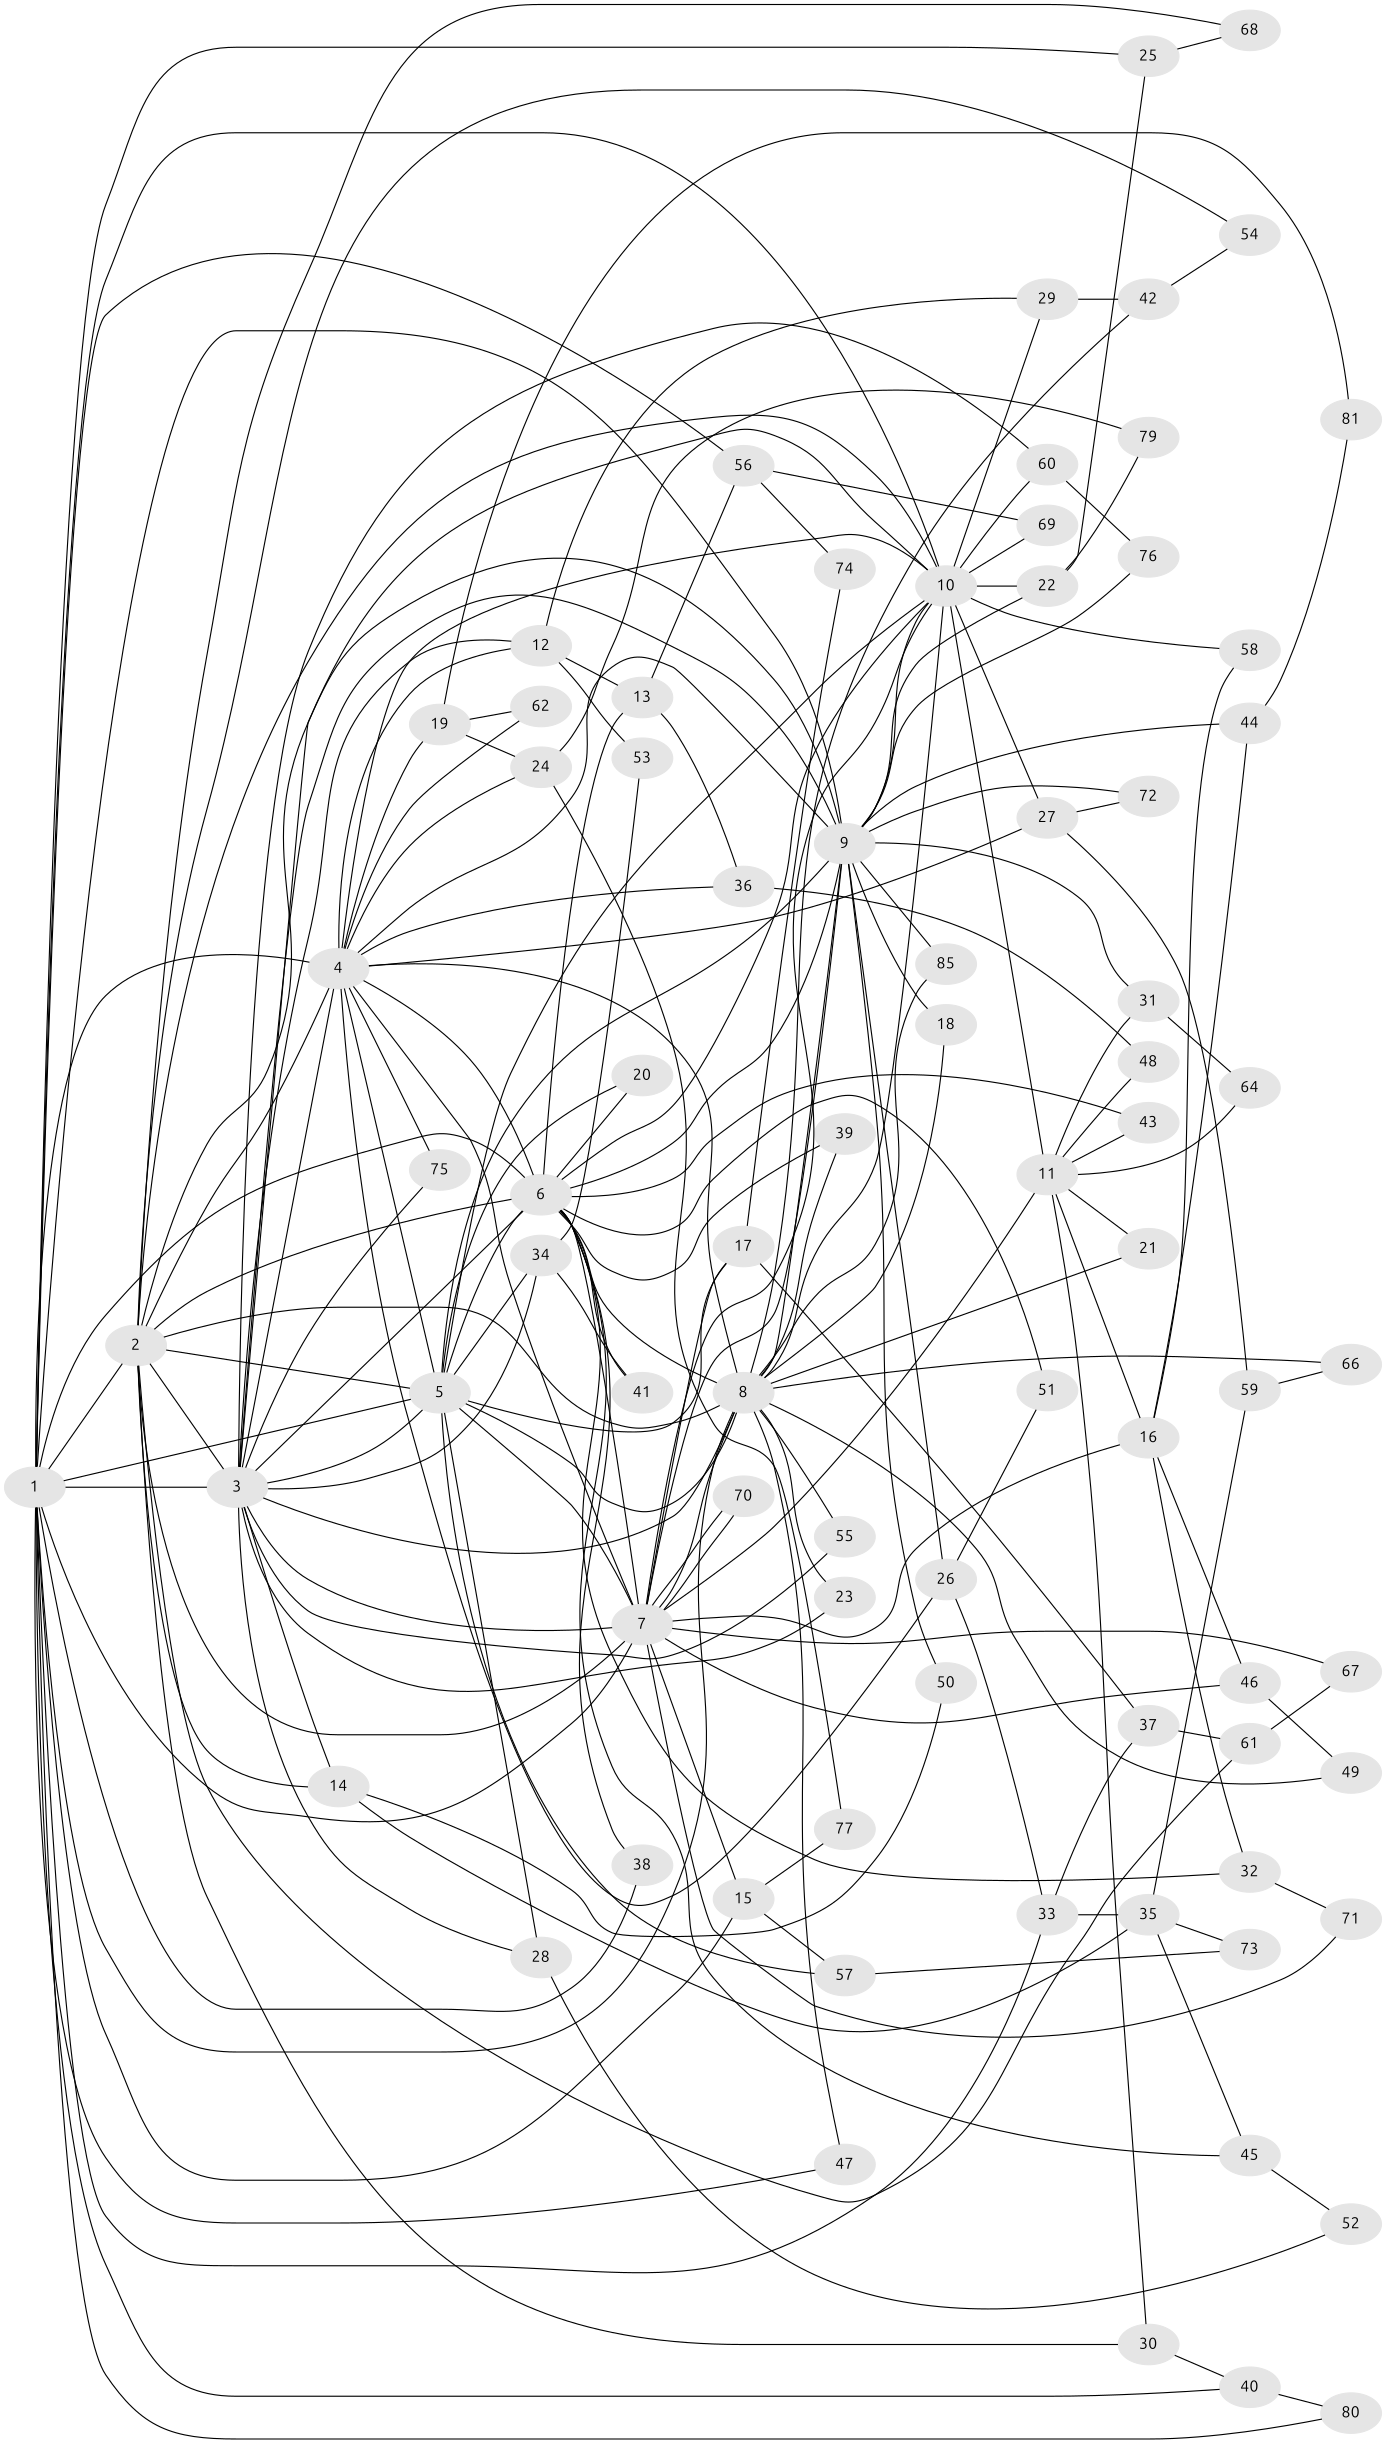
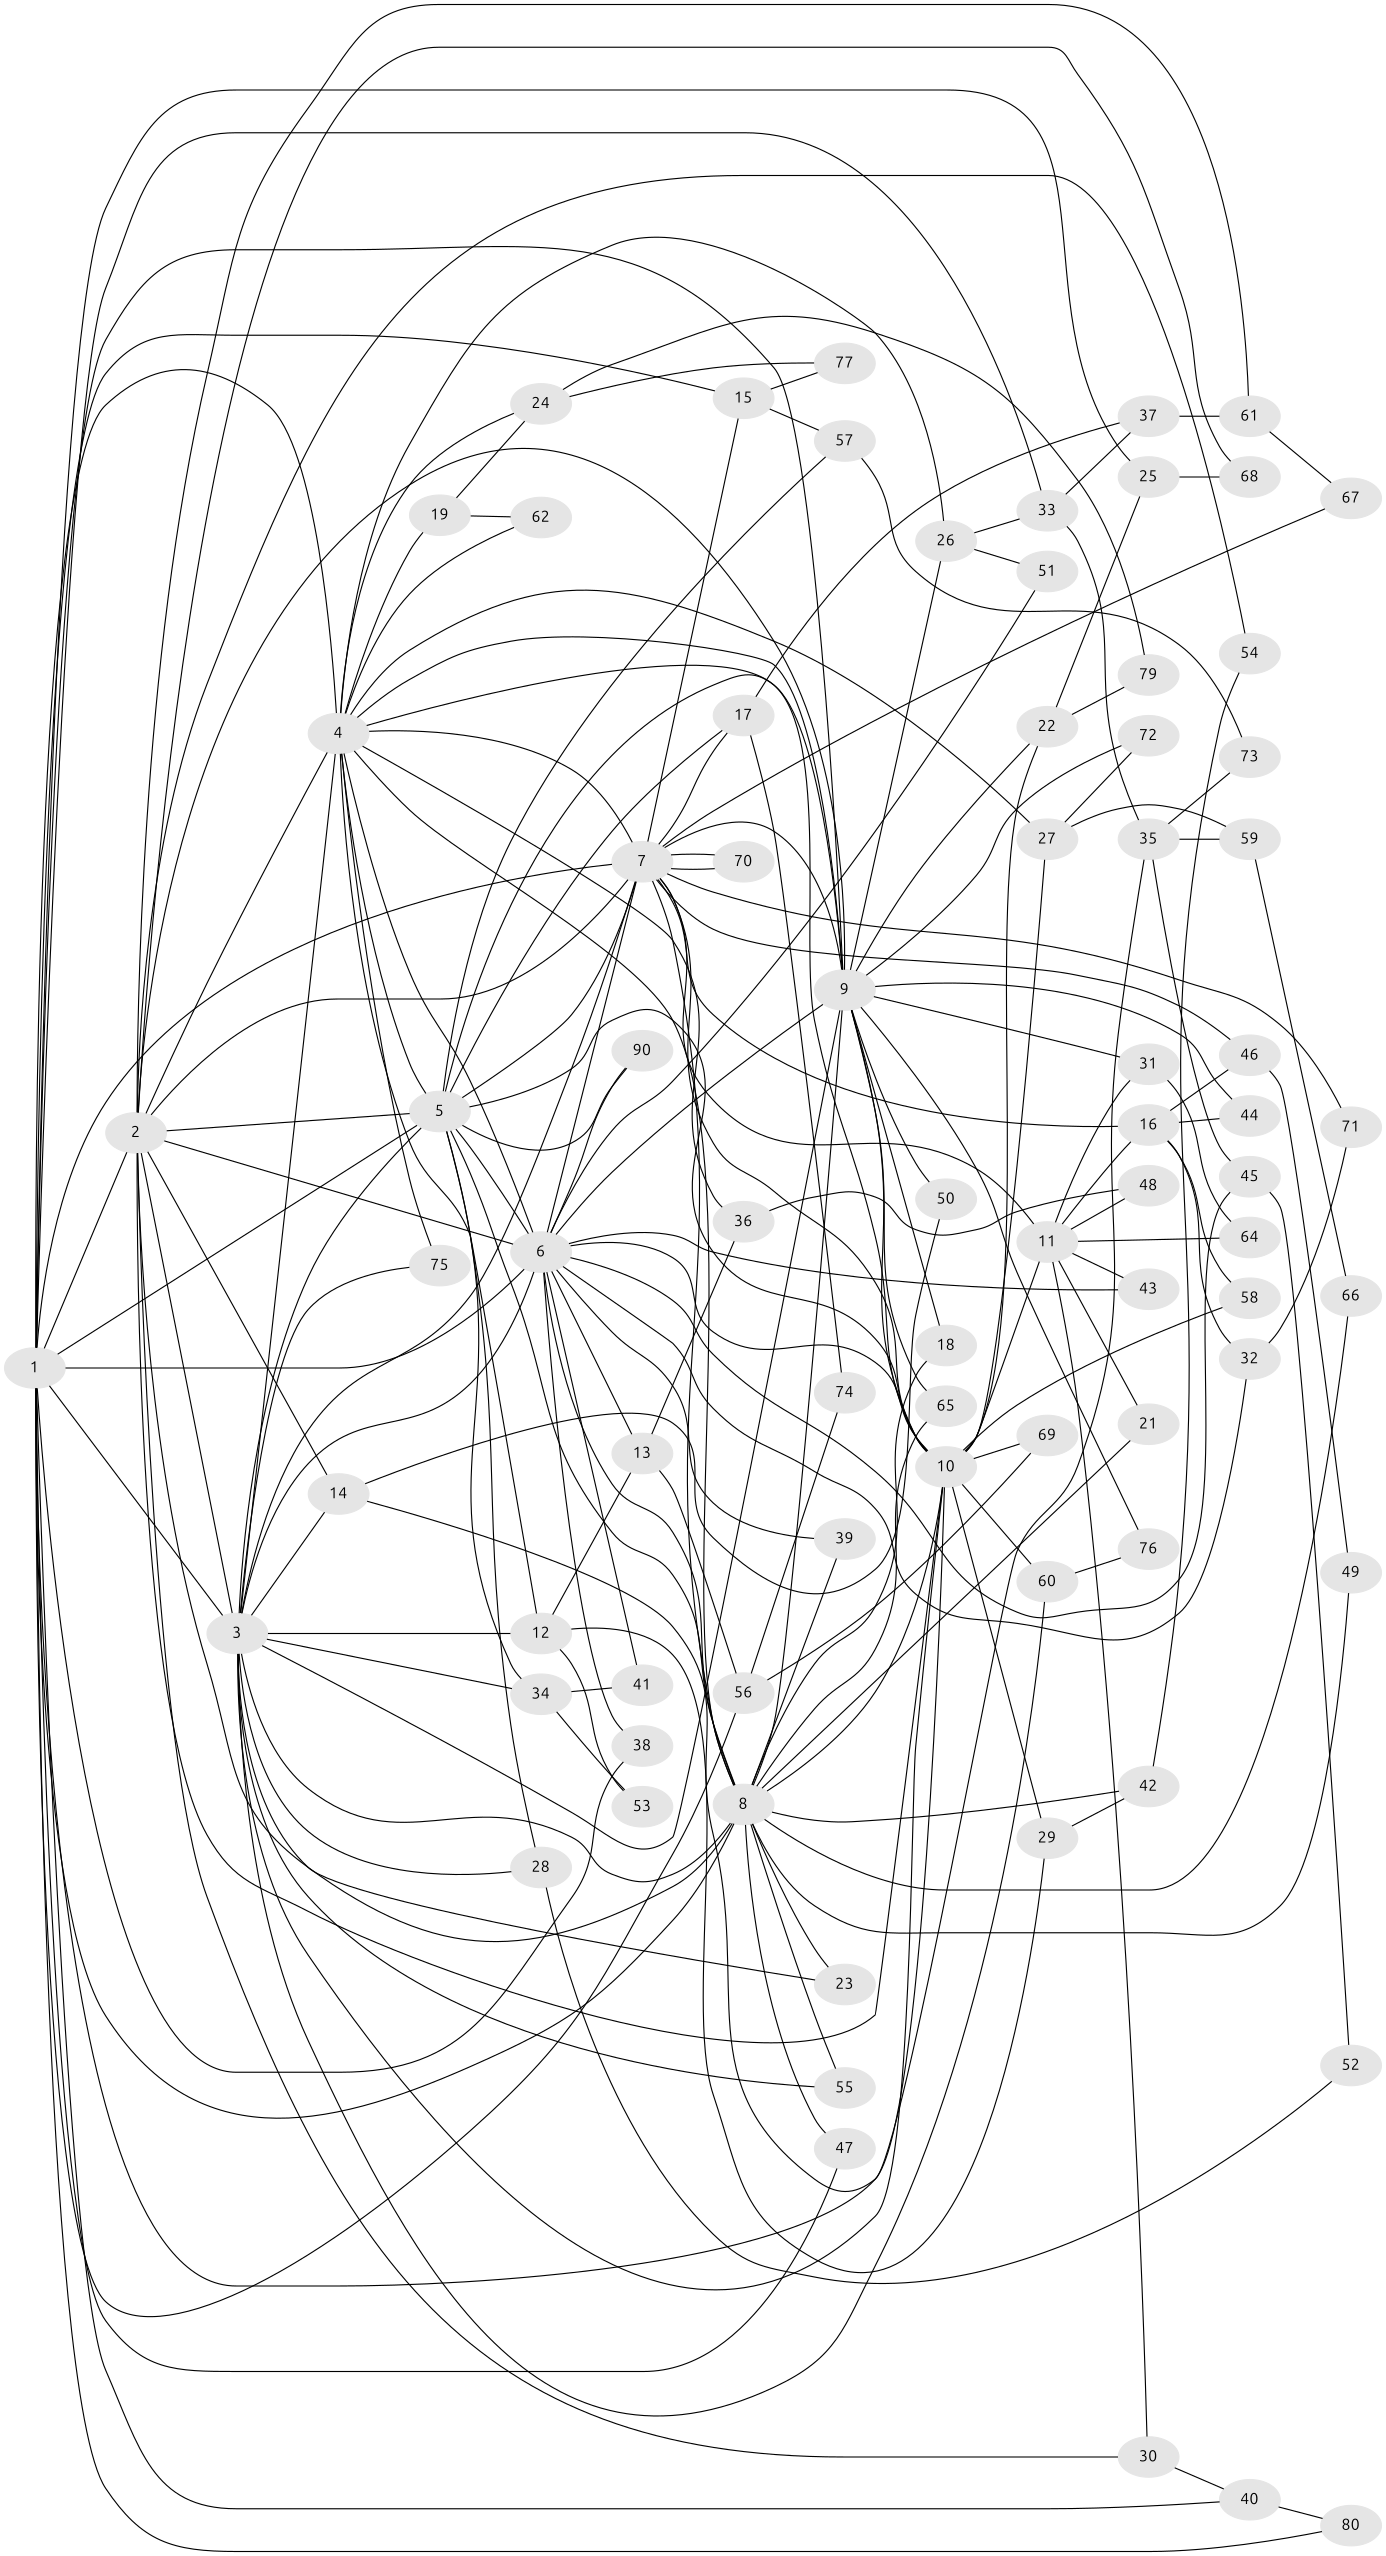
node "81": removed
node "85": label "85" -> "65"
node "20": label "20" -> "90"
